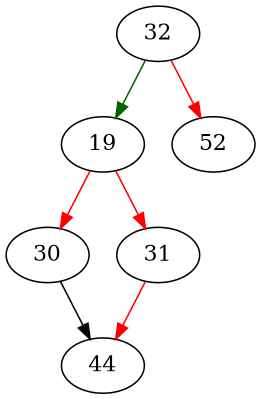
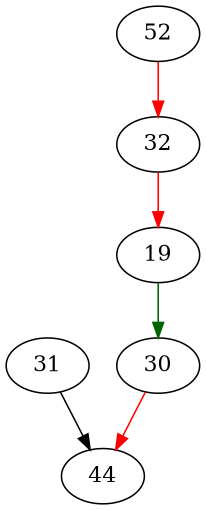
edge "32" -> "19": color darkgreen -> red
edge "32" -> "52": reversed
edge "19" -> "30": color red -> darkgreen
edge "19" -> "31": removed
edge "30" -> "44": color black -> red
edge "31" -> "44": color red -> black
